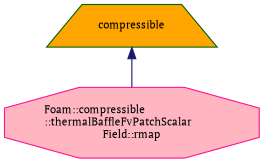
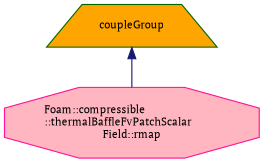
node "compressible": label "compressible" -> "coupleGroup"
